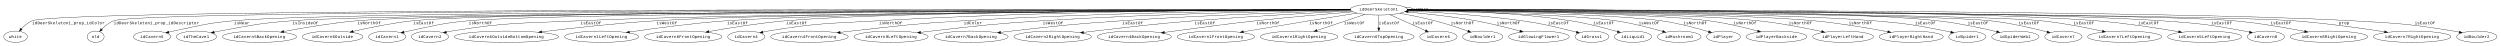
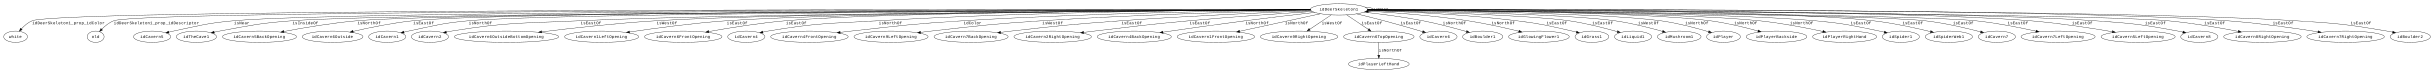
edge "idDeerSkeleton1" -> "idPlayerLeftHand": now "idCavern6TopOpening" -> "idPlayerLeftHand"
edge "idDeerSkeleton1" -> "idCavern7RightOpening": label "prop" -> "isEastOf"
node "idCavern1RightOpening": label "idCavern1RightOpening" -> "idCavern9RightOpening"
